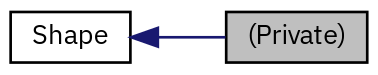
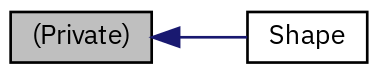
edge "(Private)" -> "Shape": reversed
